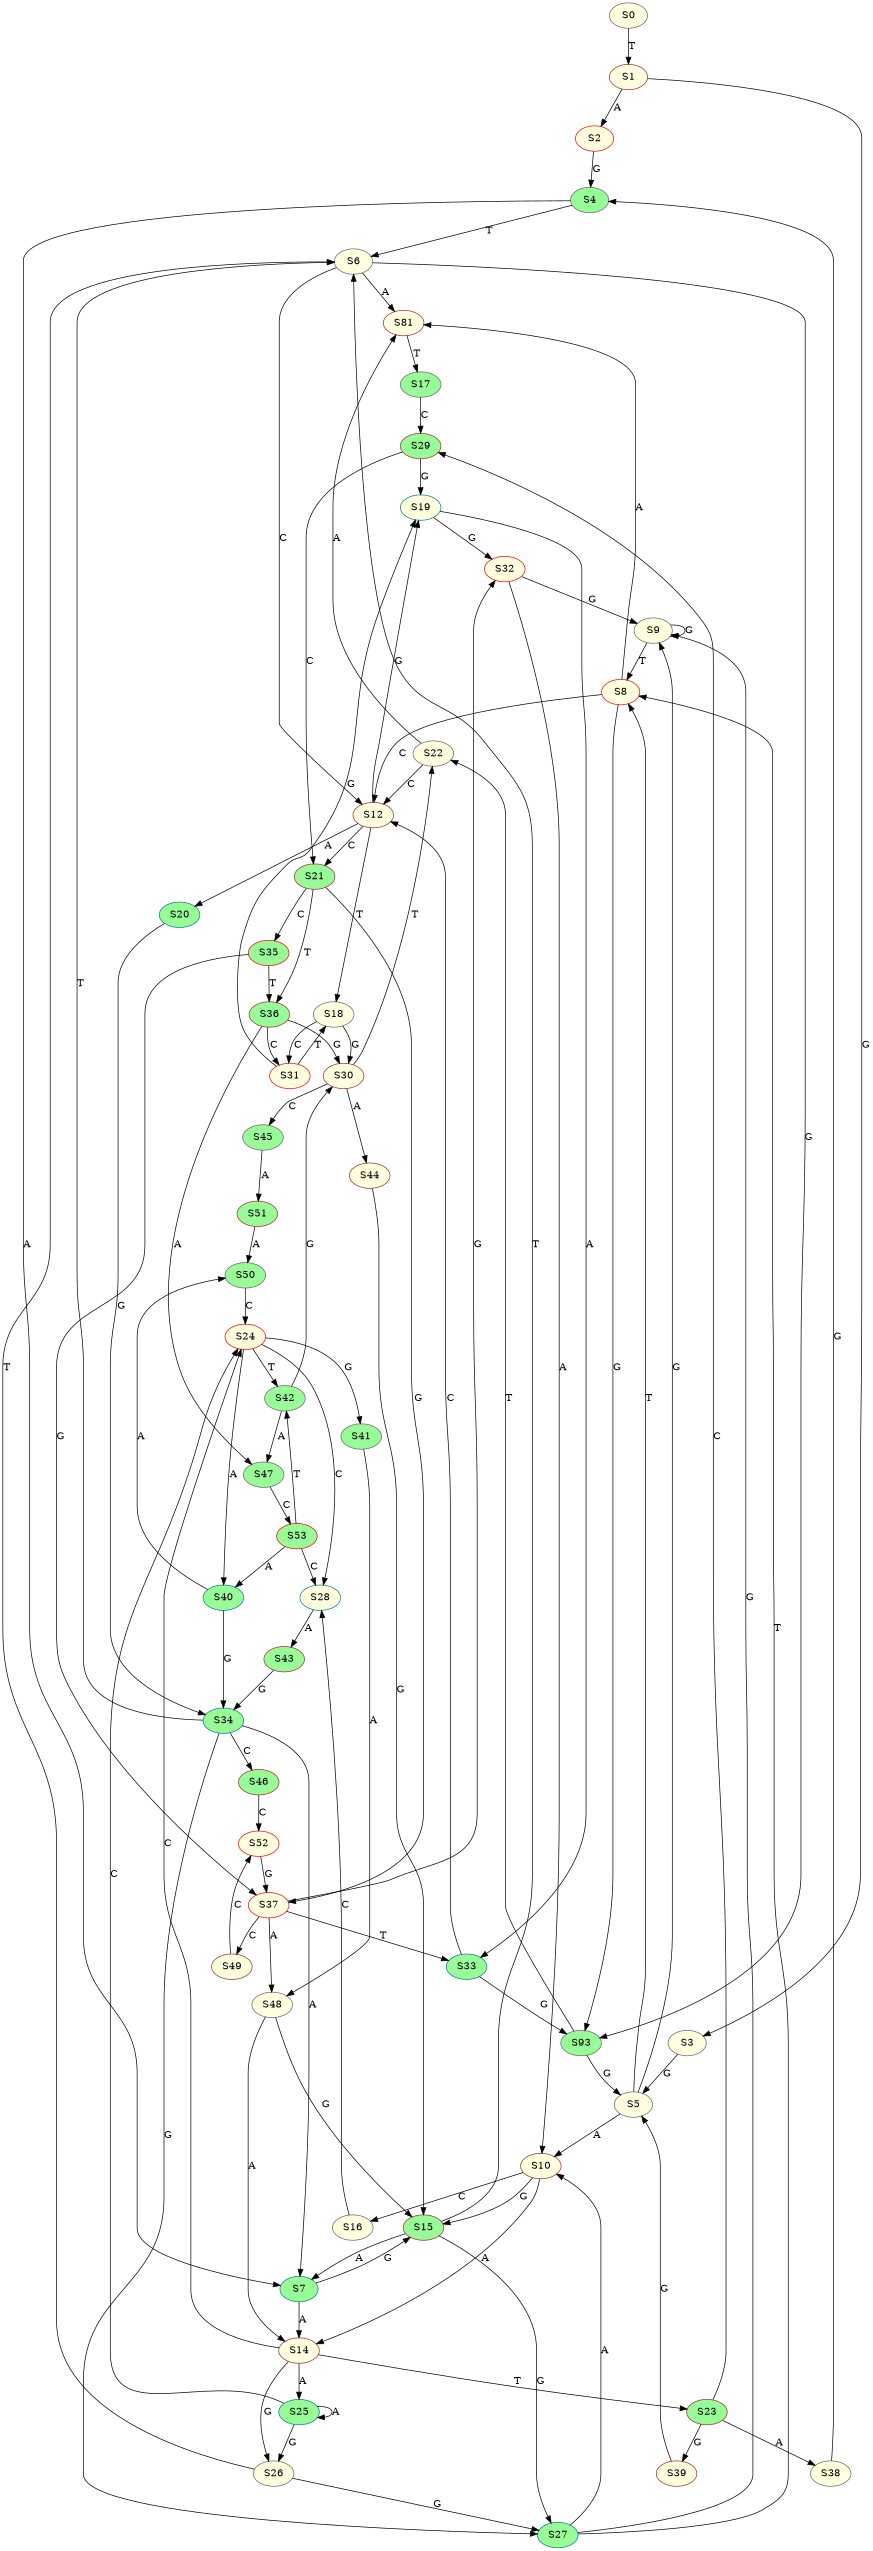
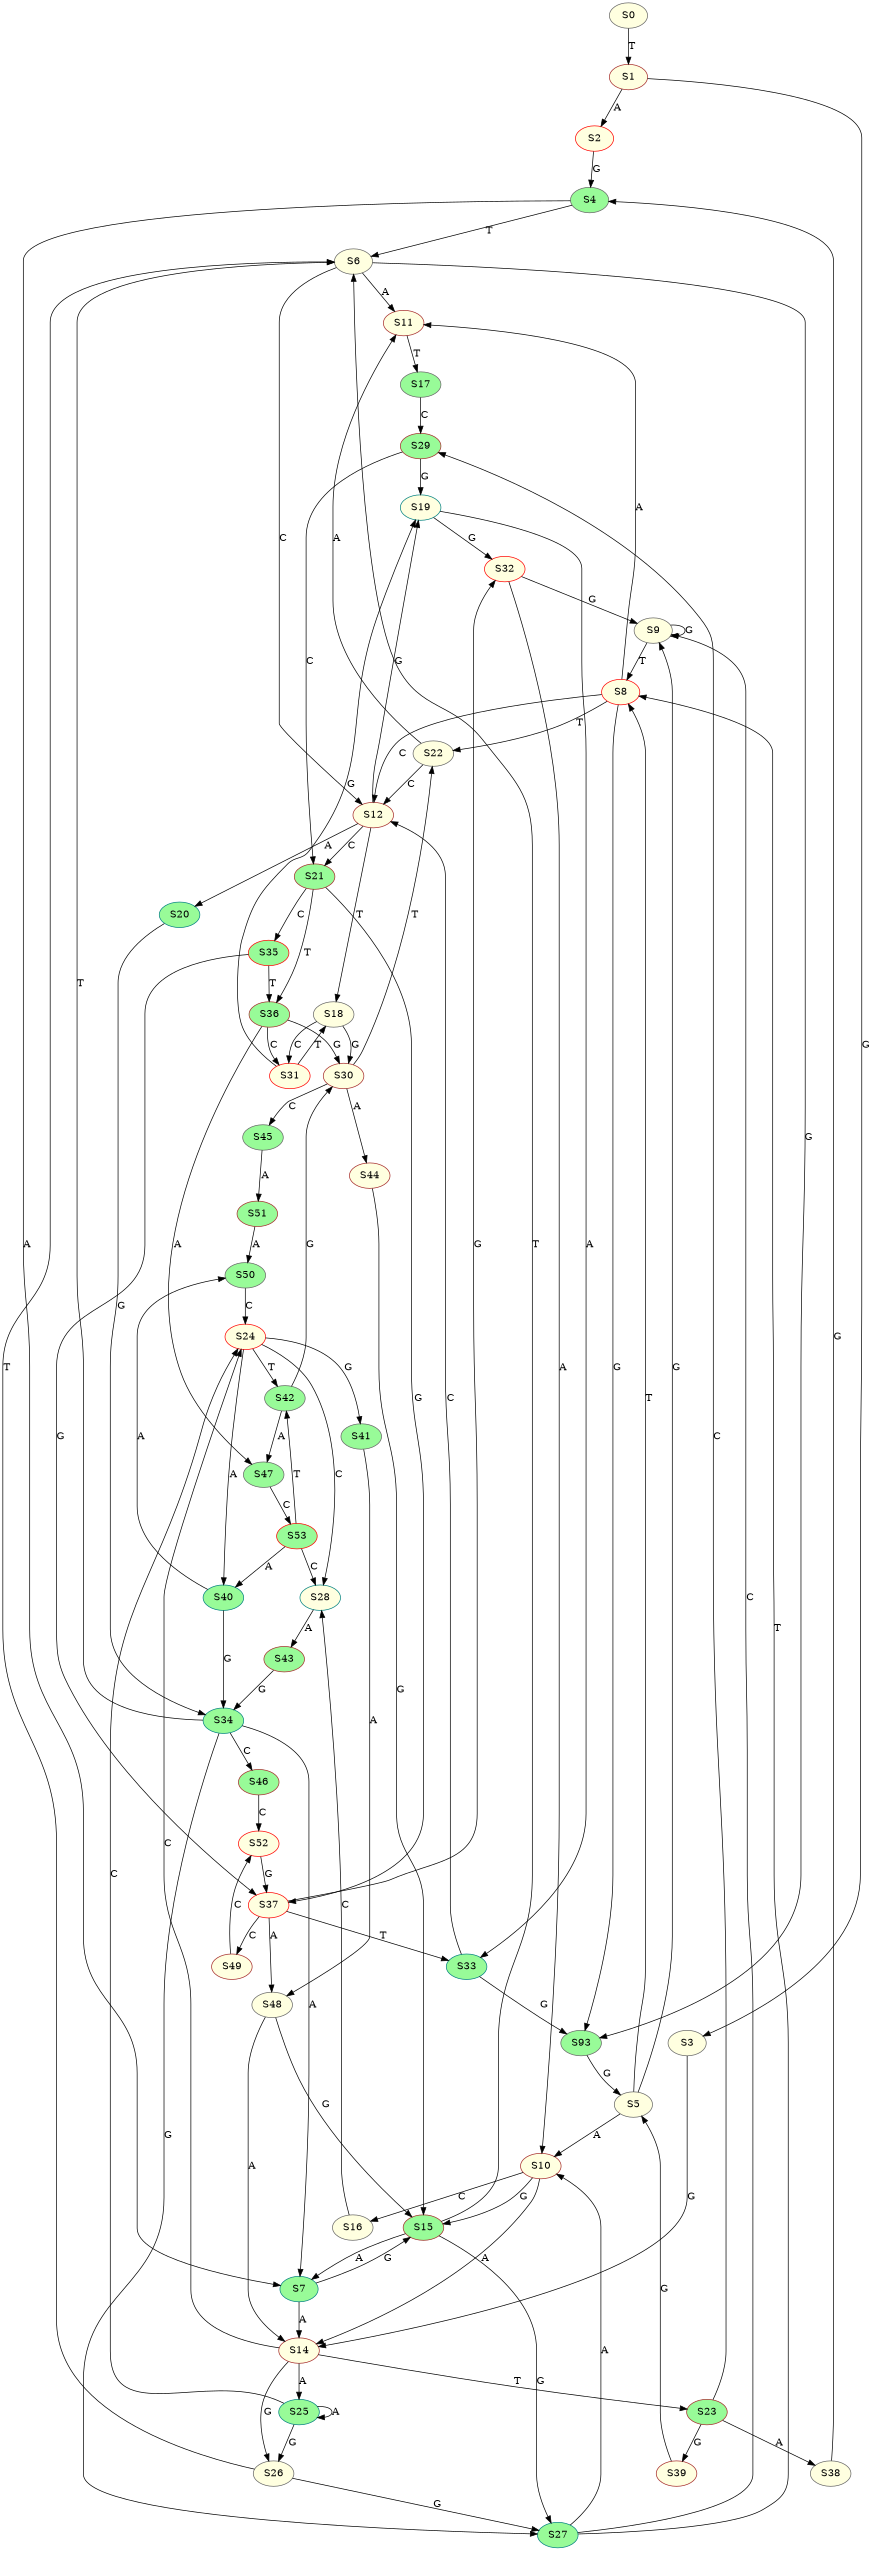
node "S81": label "S81" -> "S11"
edge "S93" -> "S22": now "S8" -> "S22"
edge "S27" -> "S9": label "G" -> "C"
edge "S3" -> "S5": now "S3" -> "S14"
